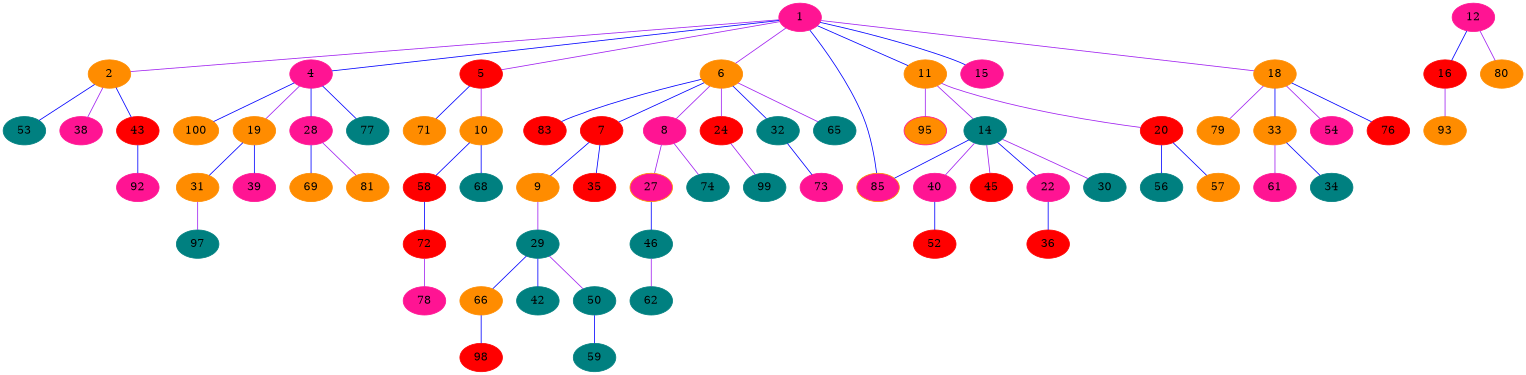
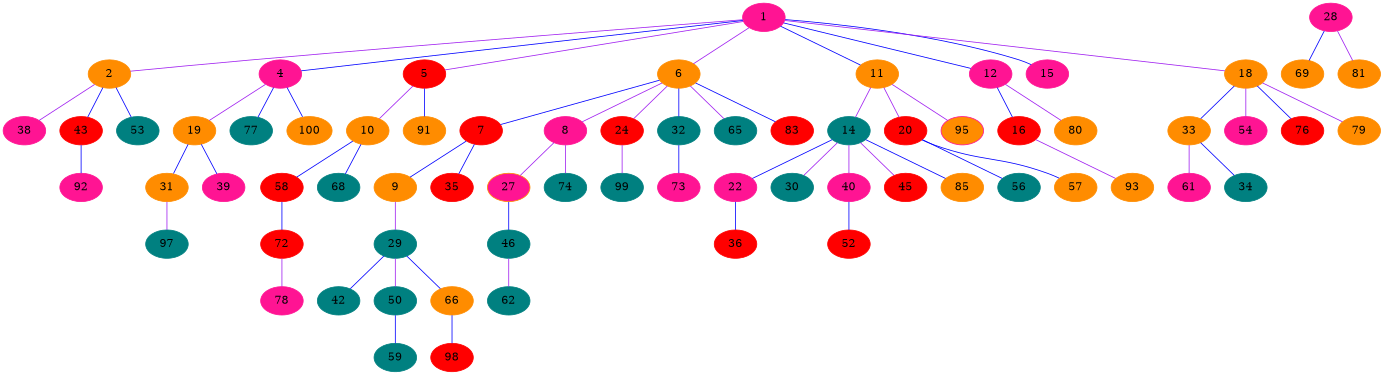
edge "1" -- "85": now "1" -- "12"
edge "4" -- "28": removed
node "71": label "71" -> "91"
node "85": fillcolor deeppink -> darkorange
